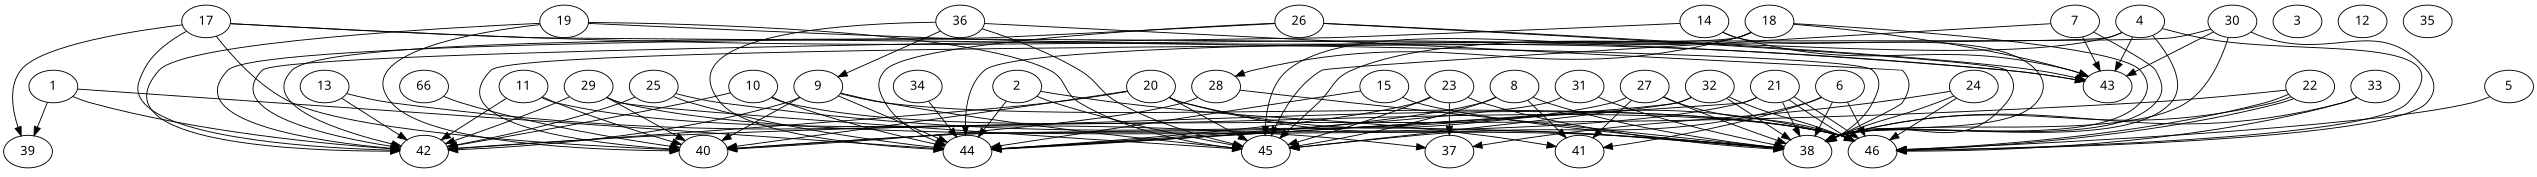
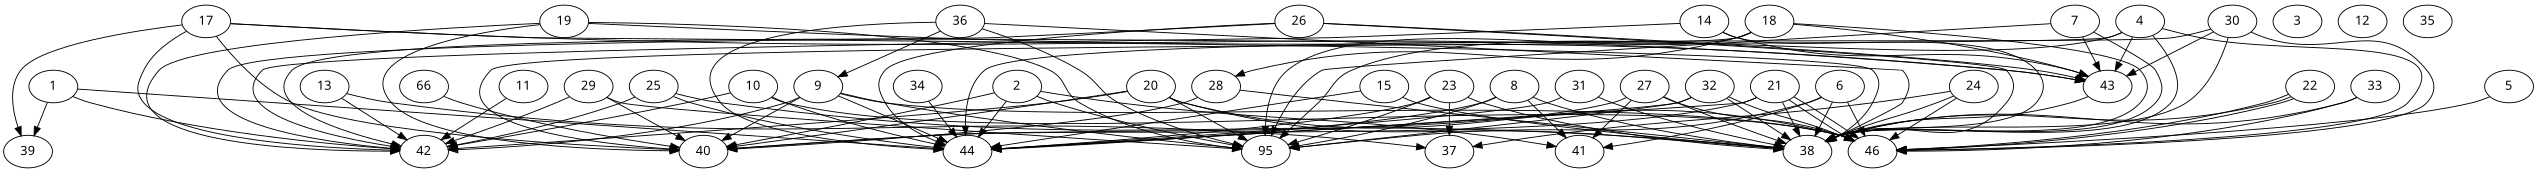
edge "11" -> "46": removed
edge "11" -> "40": now "2" -> "40"
edge "22" -> "42": removed
edge "29" -> "38": now "43" -> "38"
node "45": label "45" -> "95"
